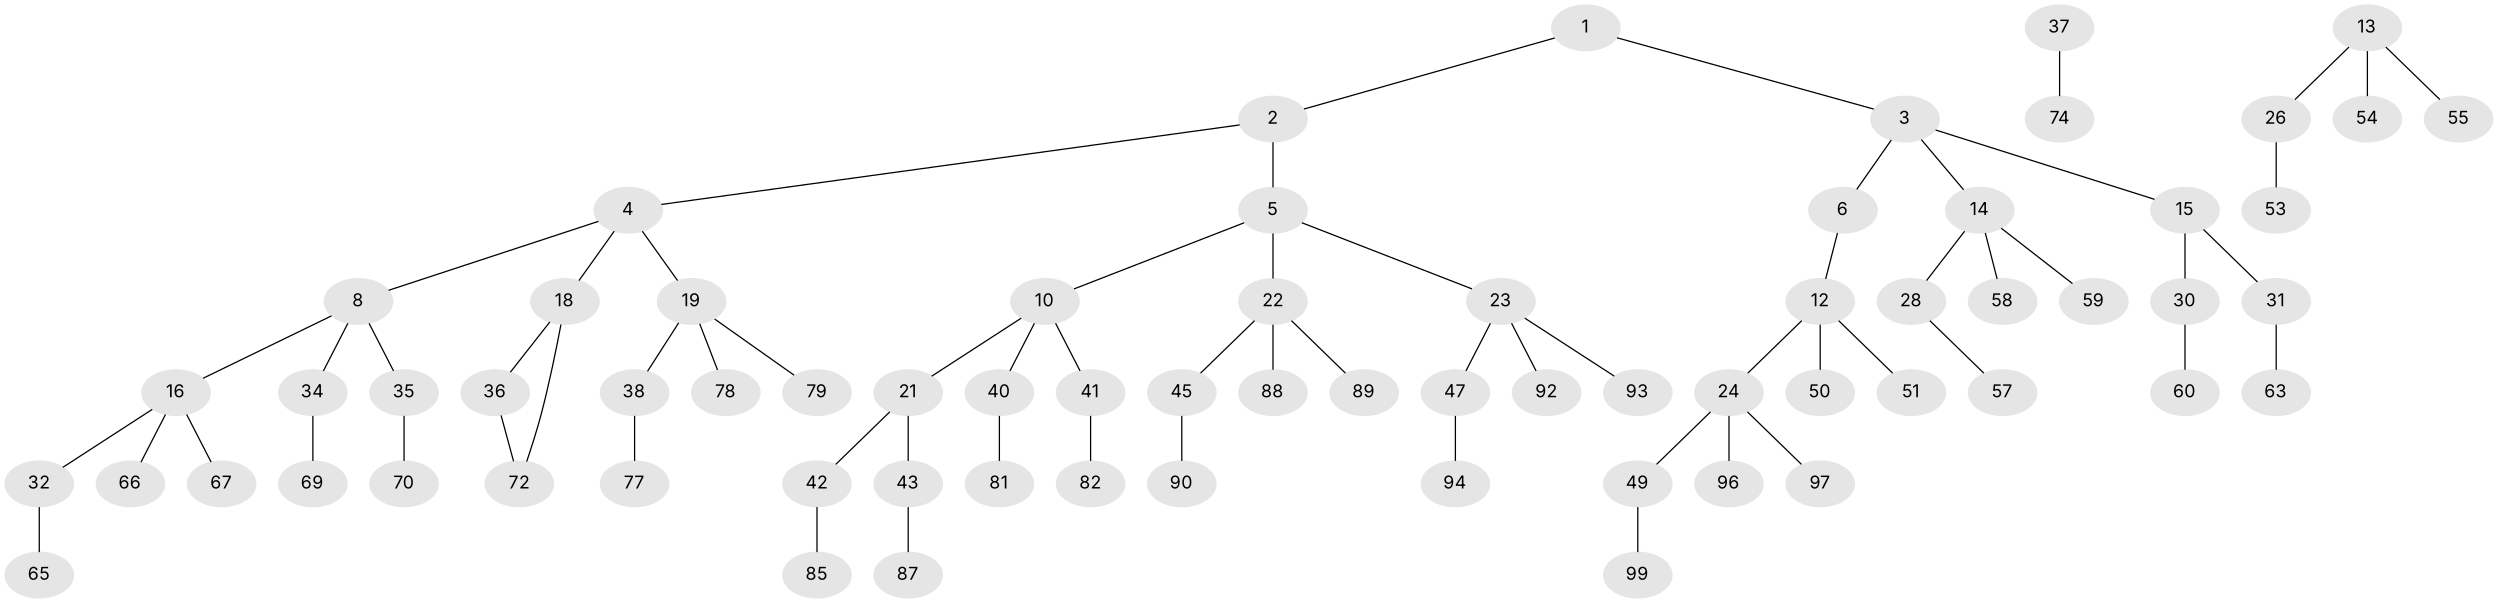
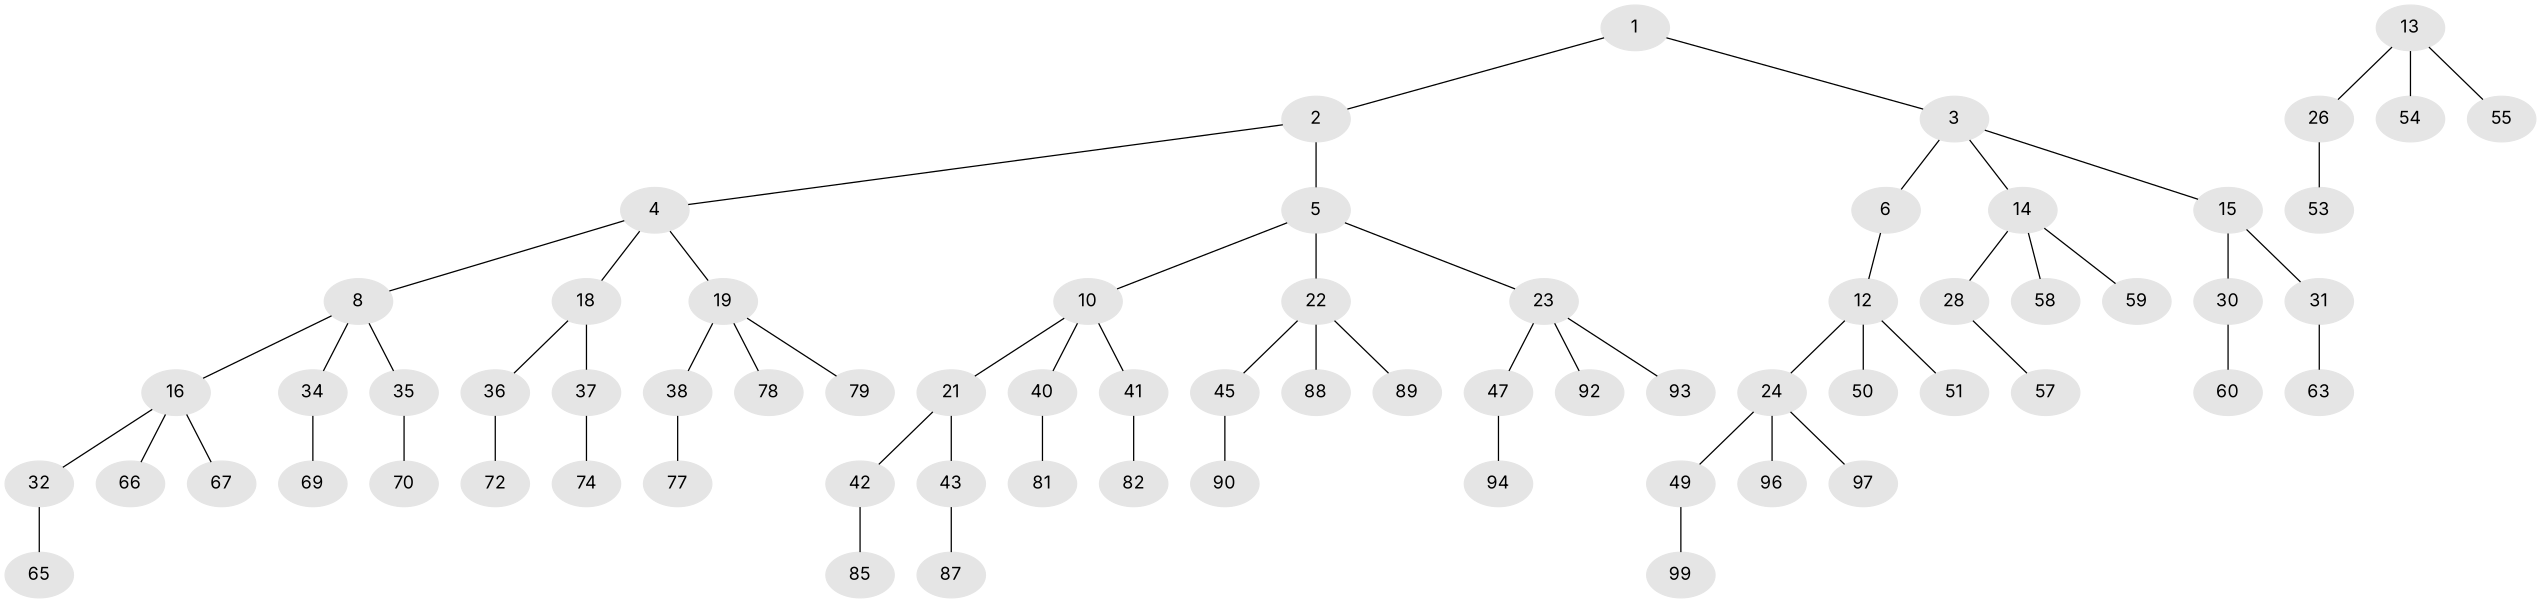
edge "18" -- "72": now "18" -- "37"
